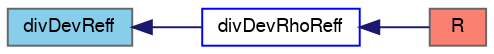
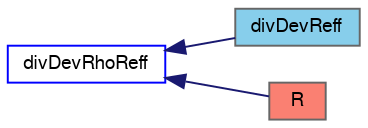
edge "divDevRhoReff" -> "divDevReff": reversed
